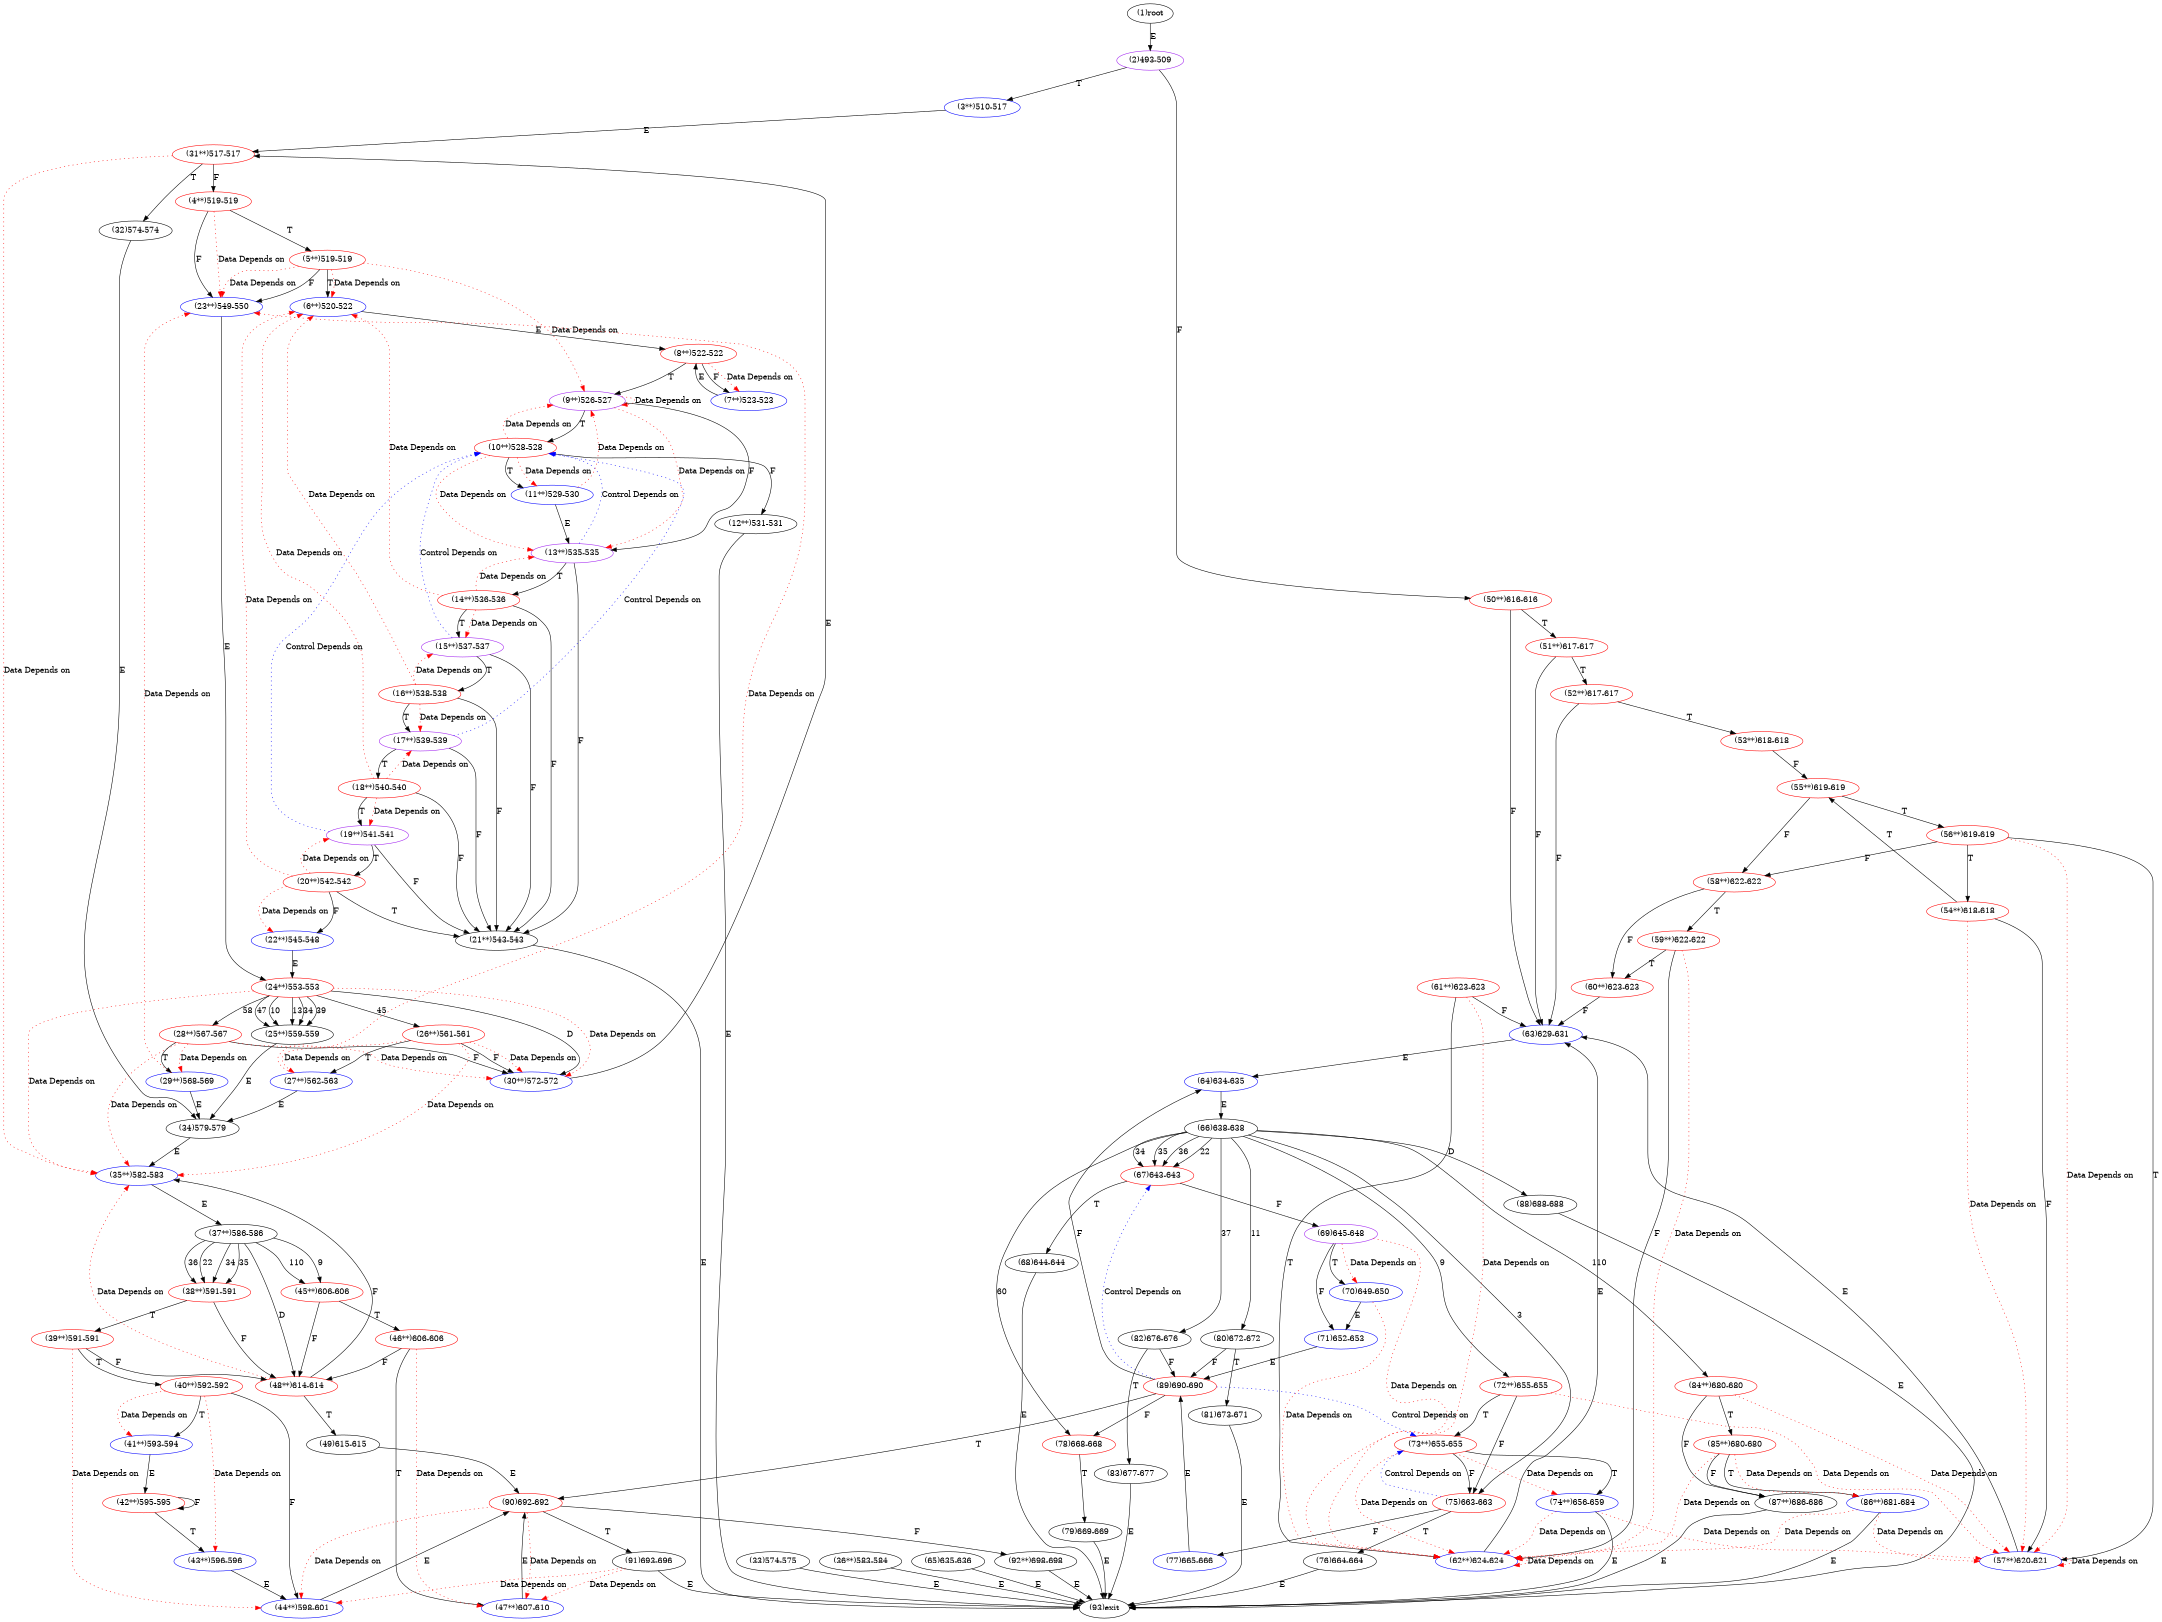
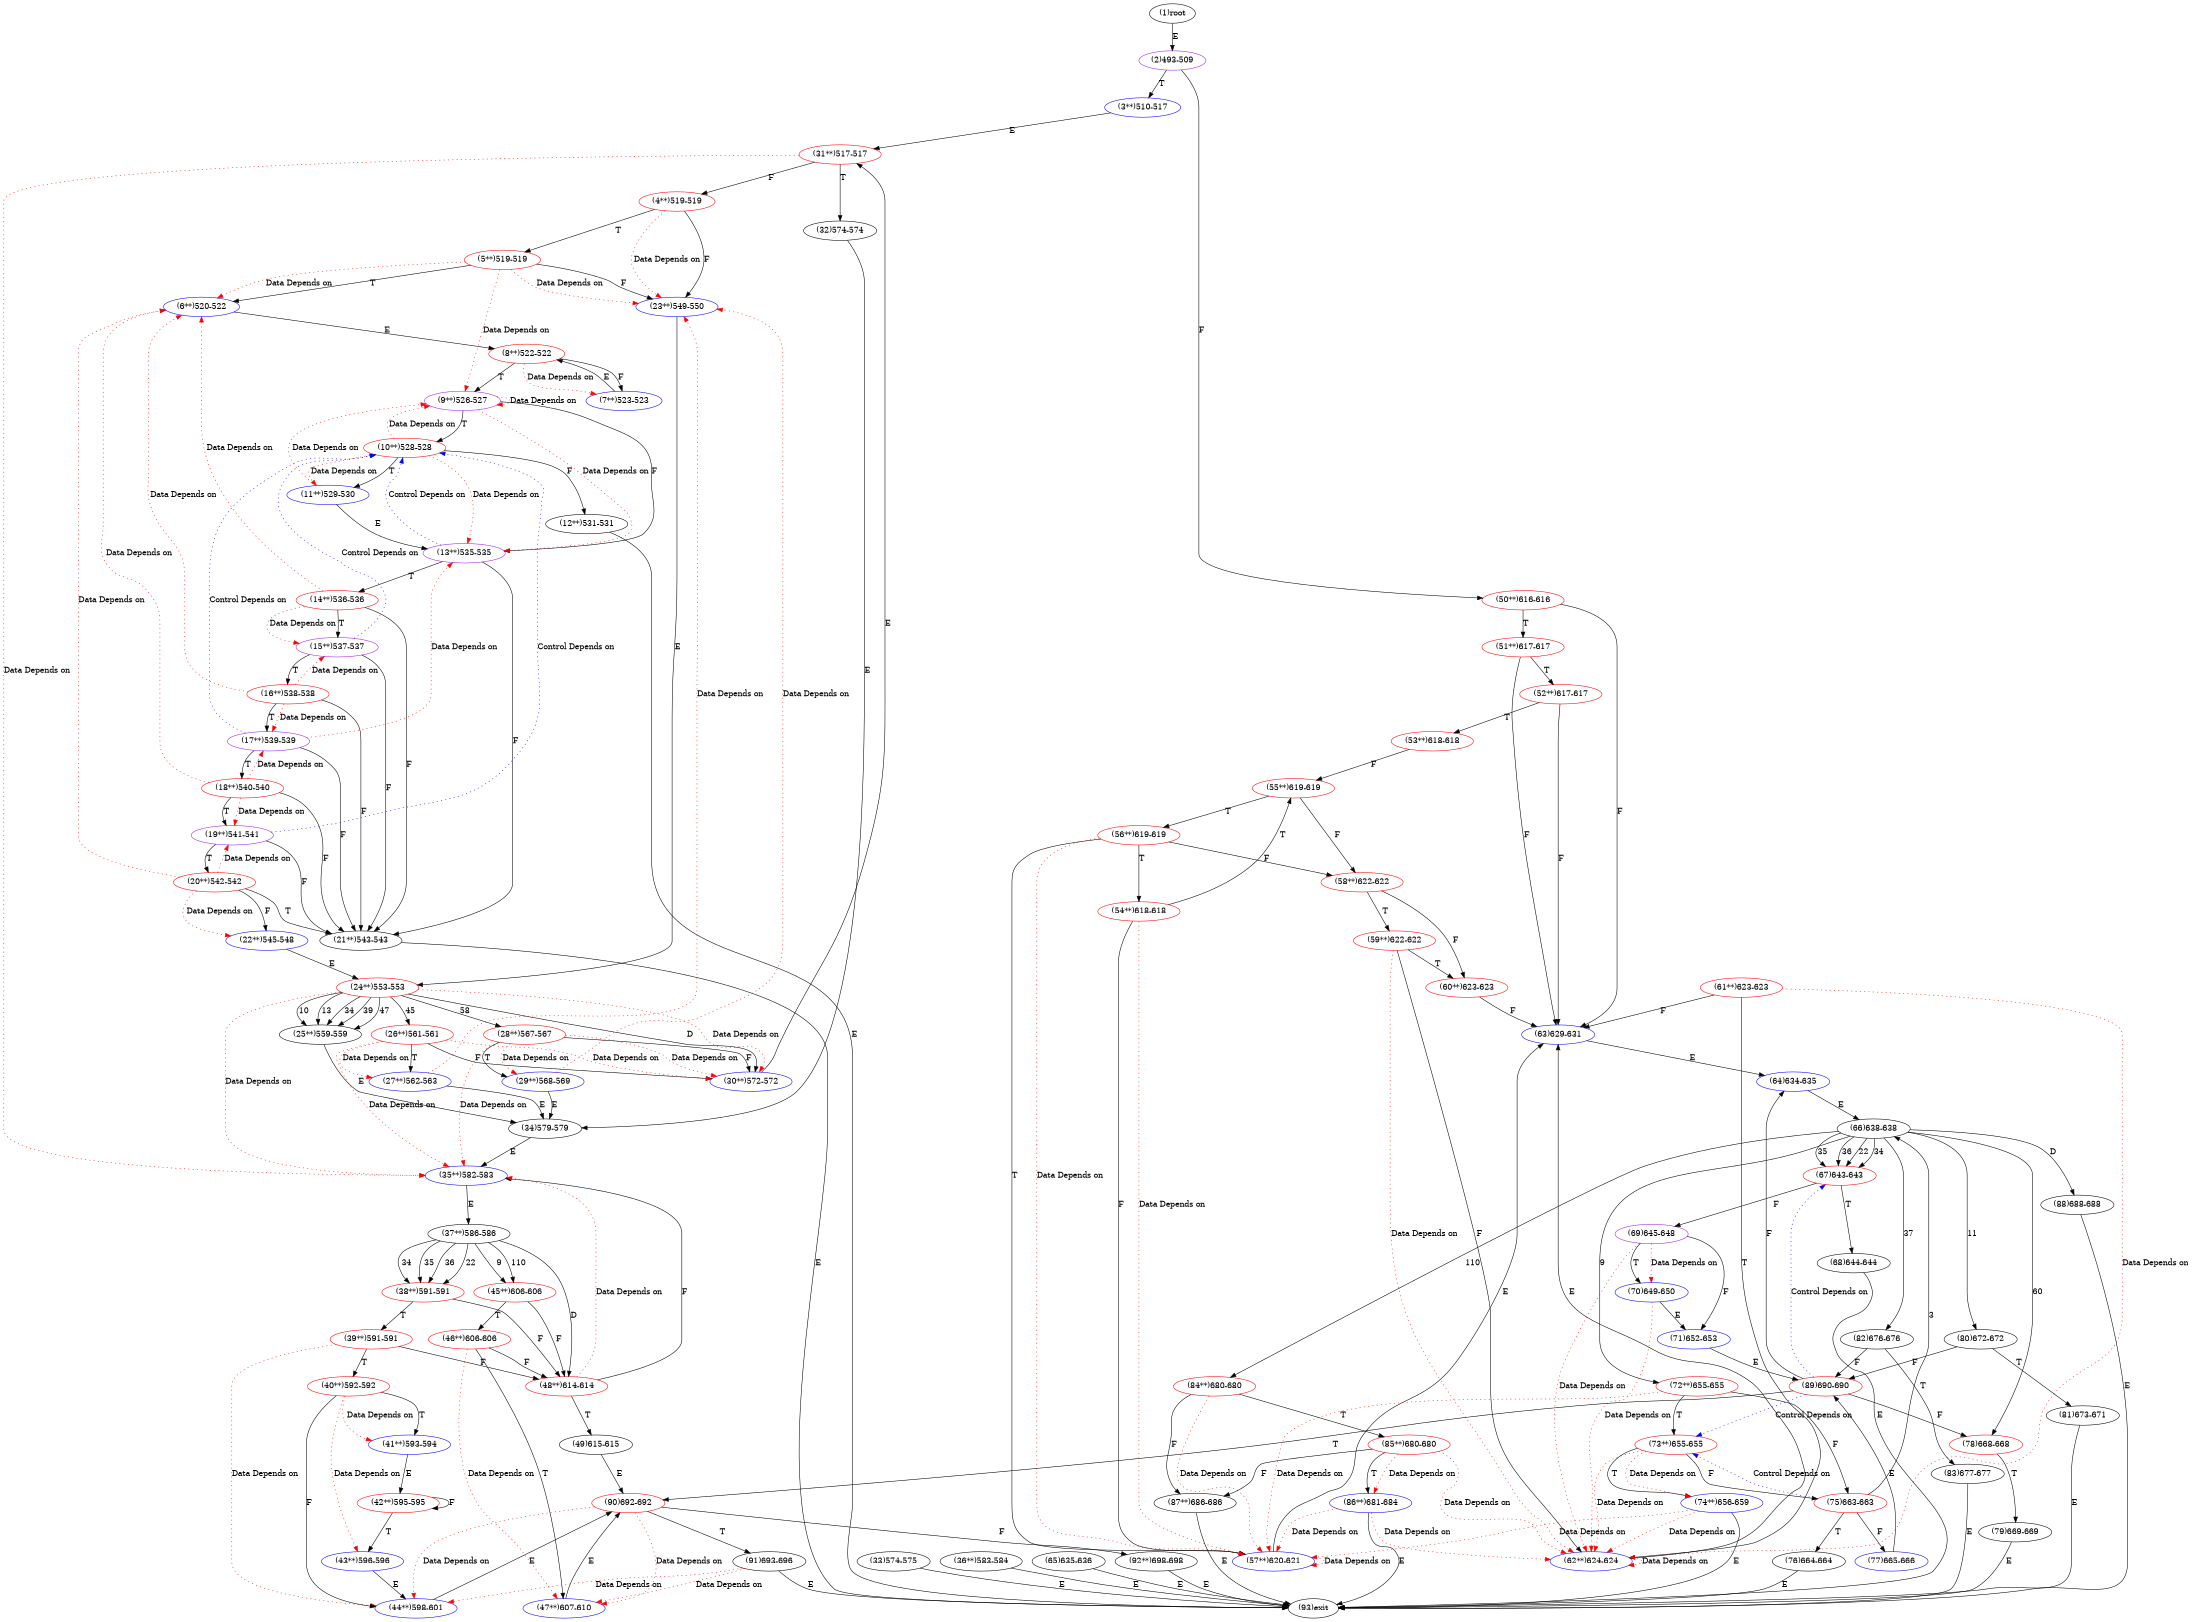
edge "(14**)536-536" -> "(13**)535-535": now "(17**)539-539" -> "(13**)535-535"
edge "(66)638-638" -> "(75)663-663": reversed
